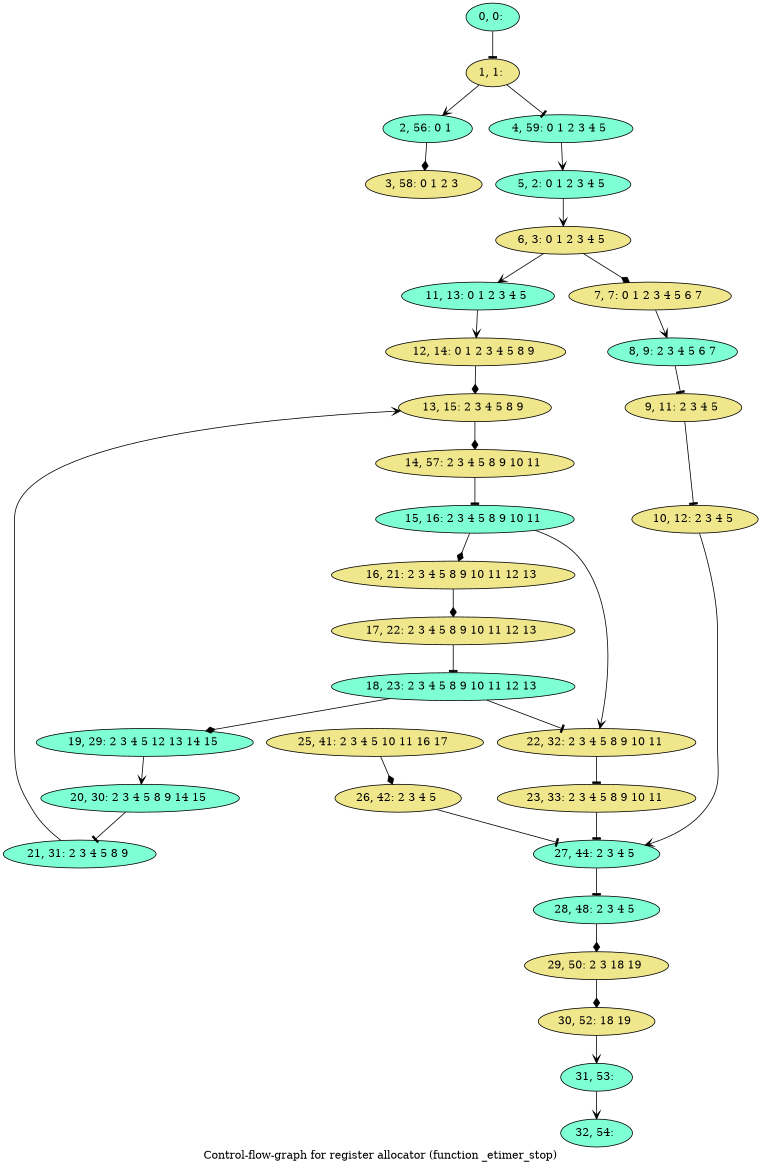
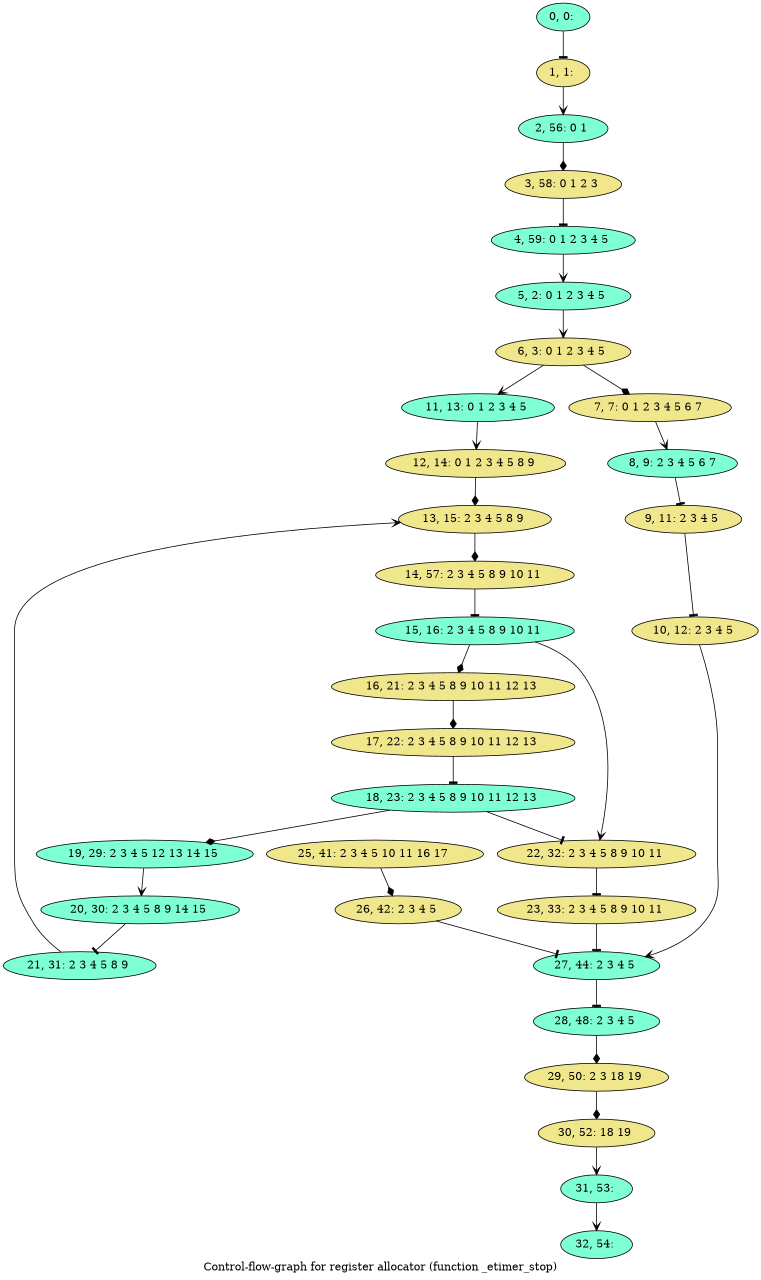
edge "1, 1:" -> "4, 59: 0 1 2 3 4 5": now "3, 58: 0 1 2 3" -> "4, 59: 0 1 2 3 4 5"
